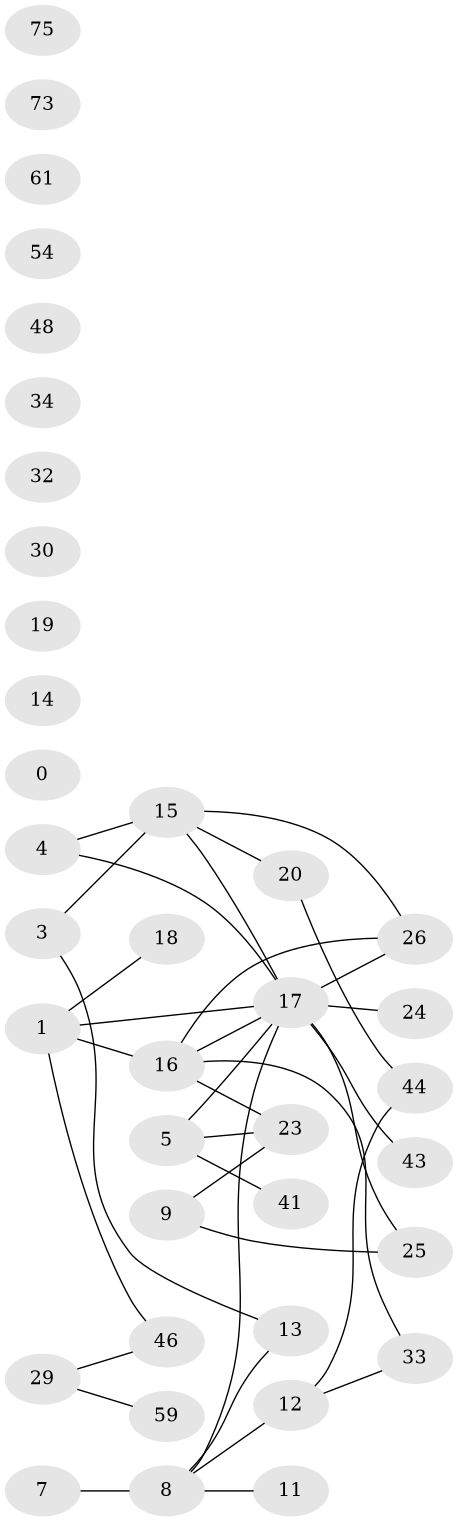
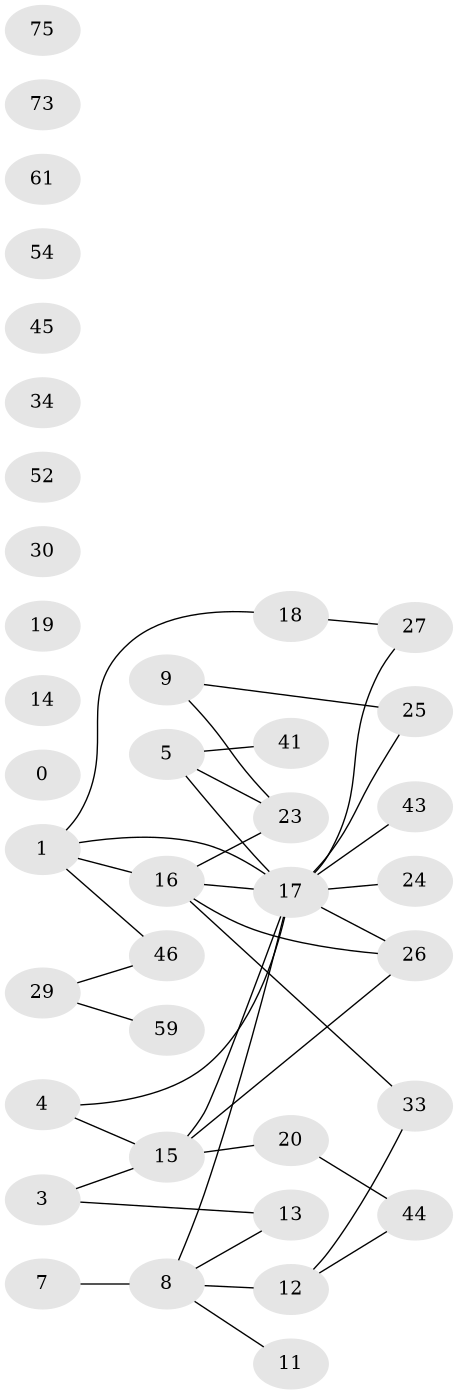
node "48": label "48" -> "45"
node "32": label "32" -> "52"
node "27": added
